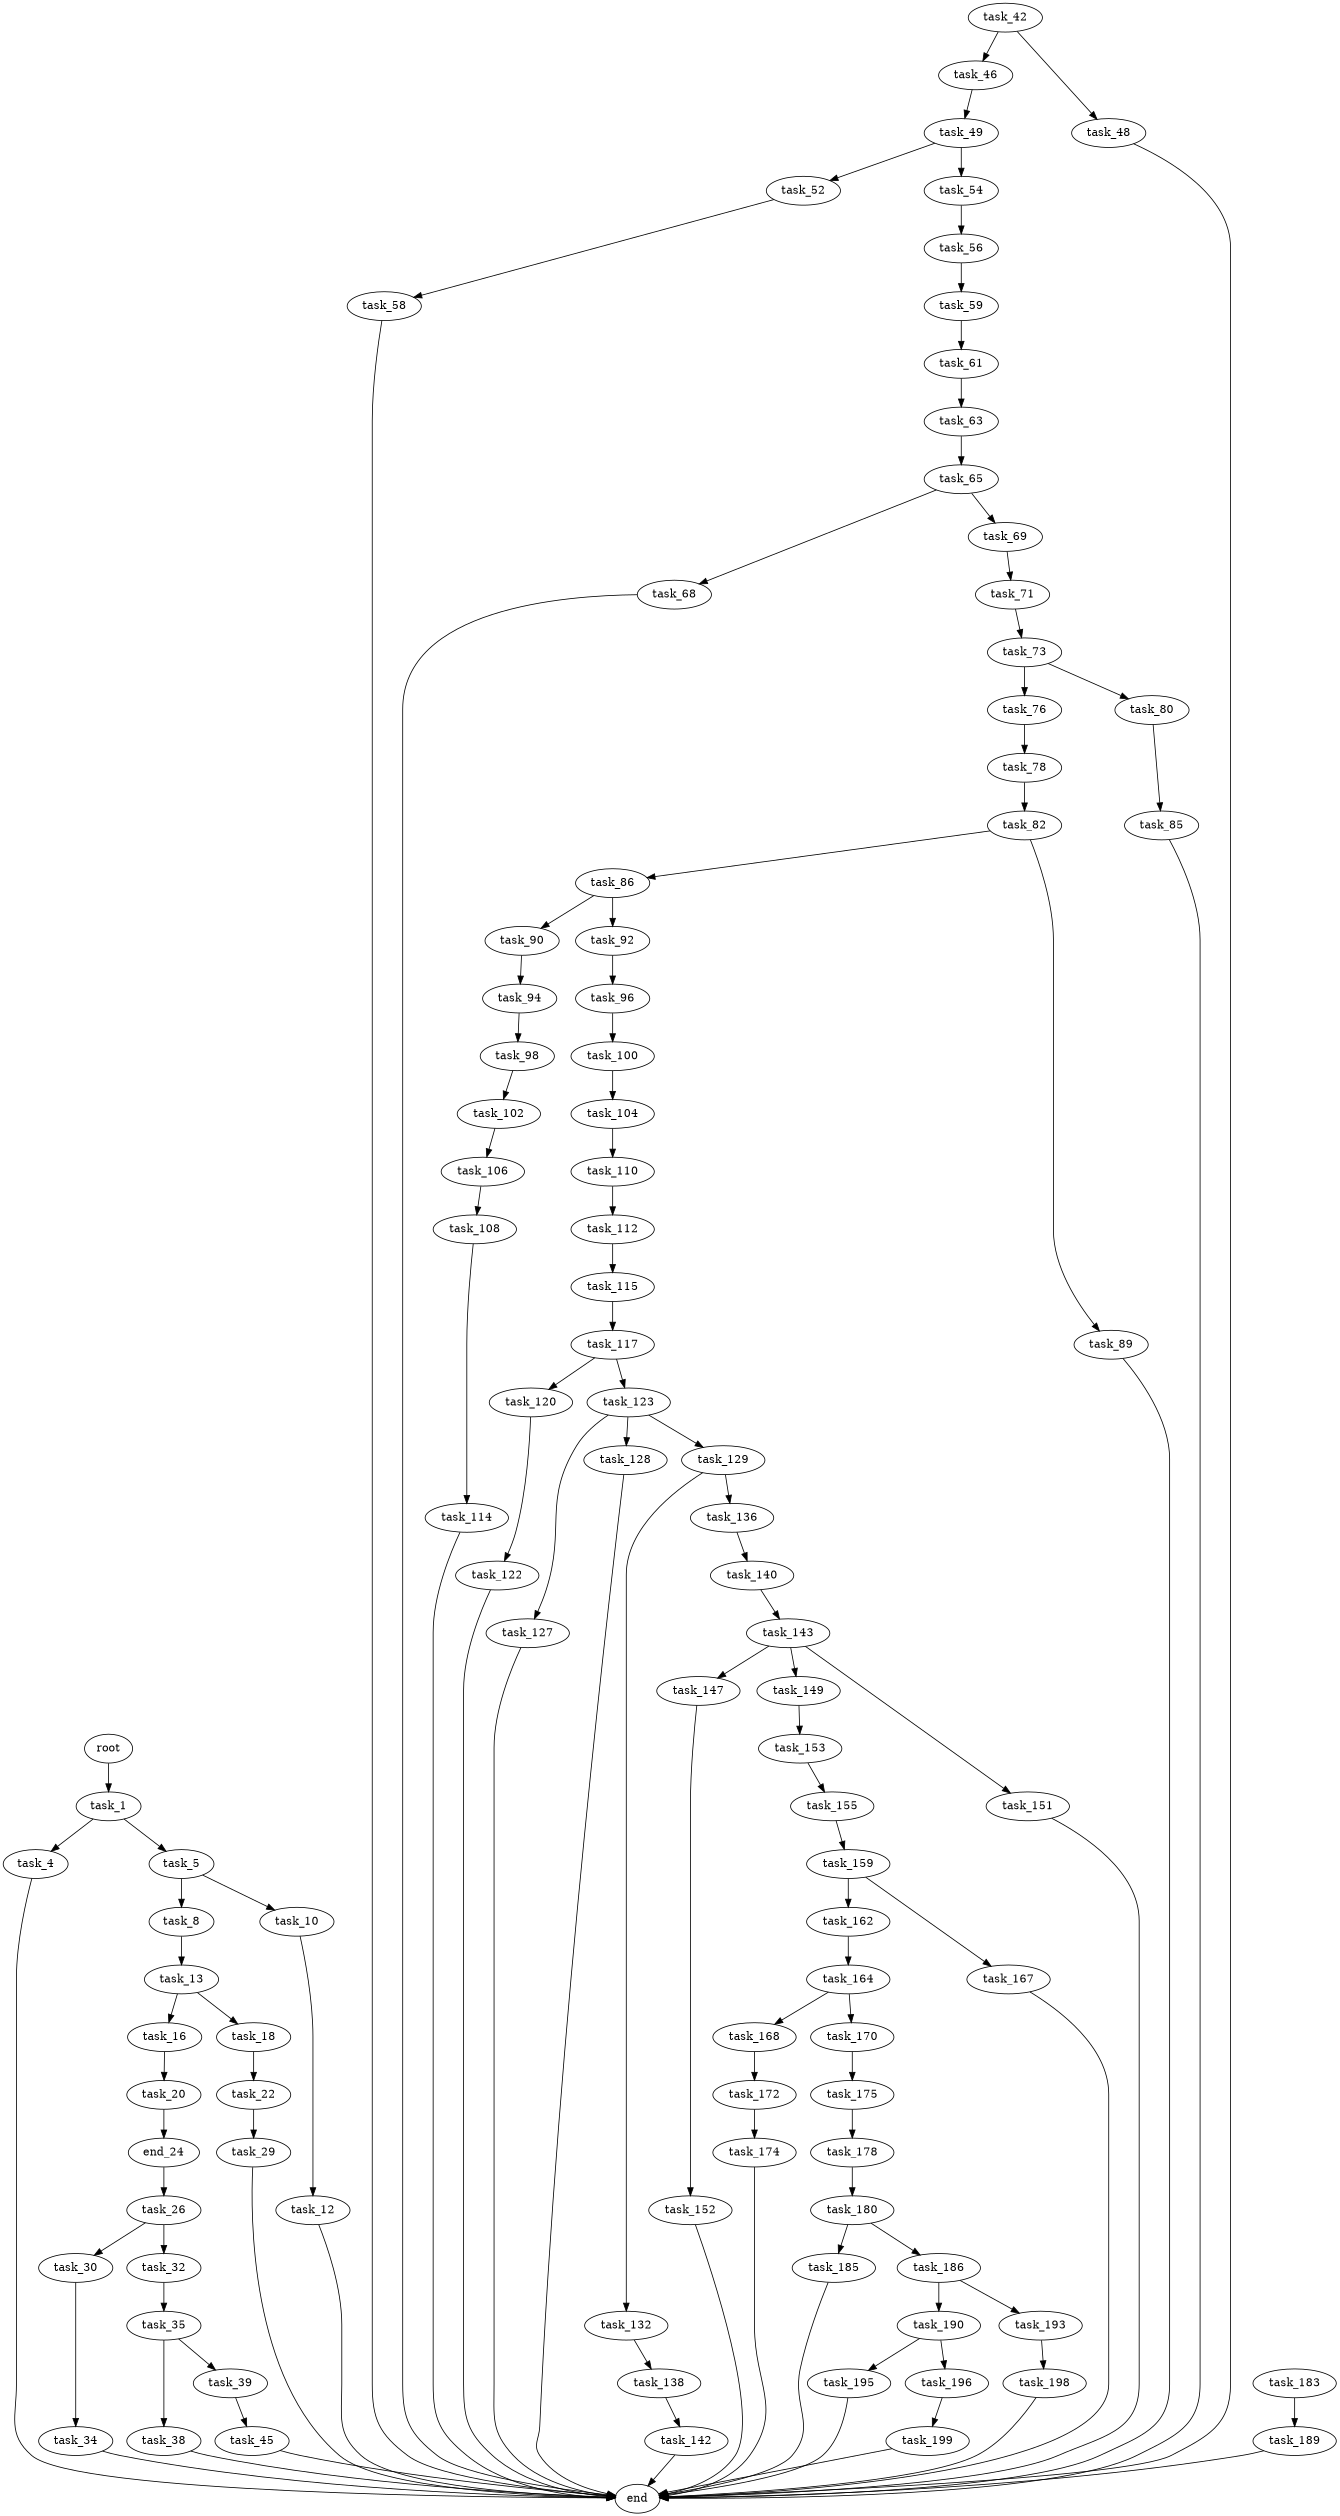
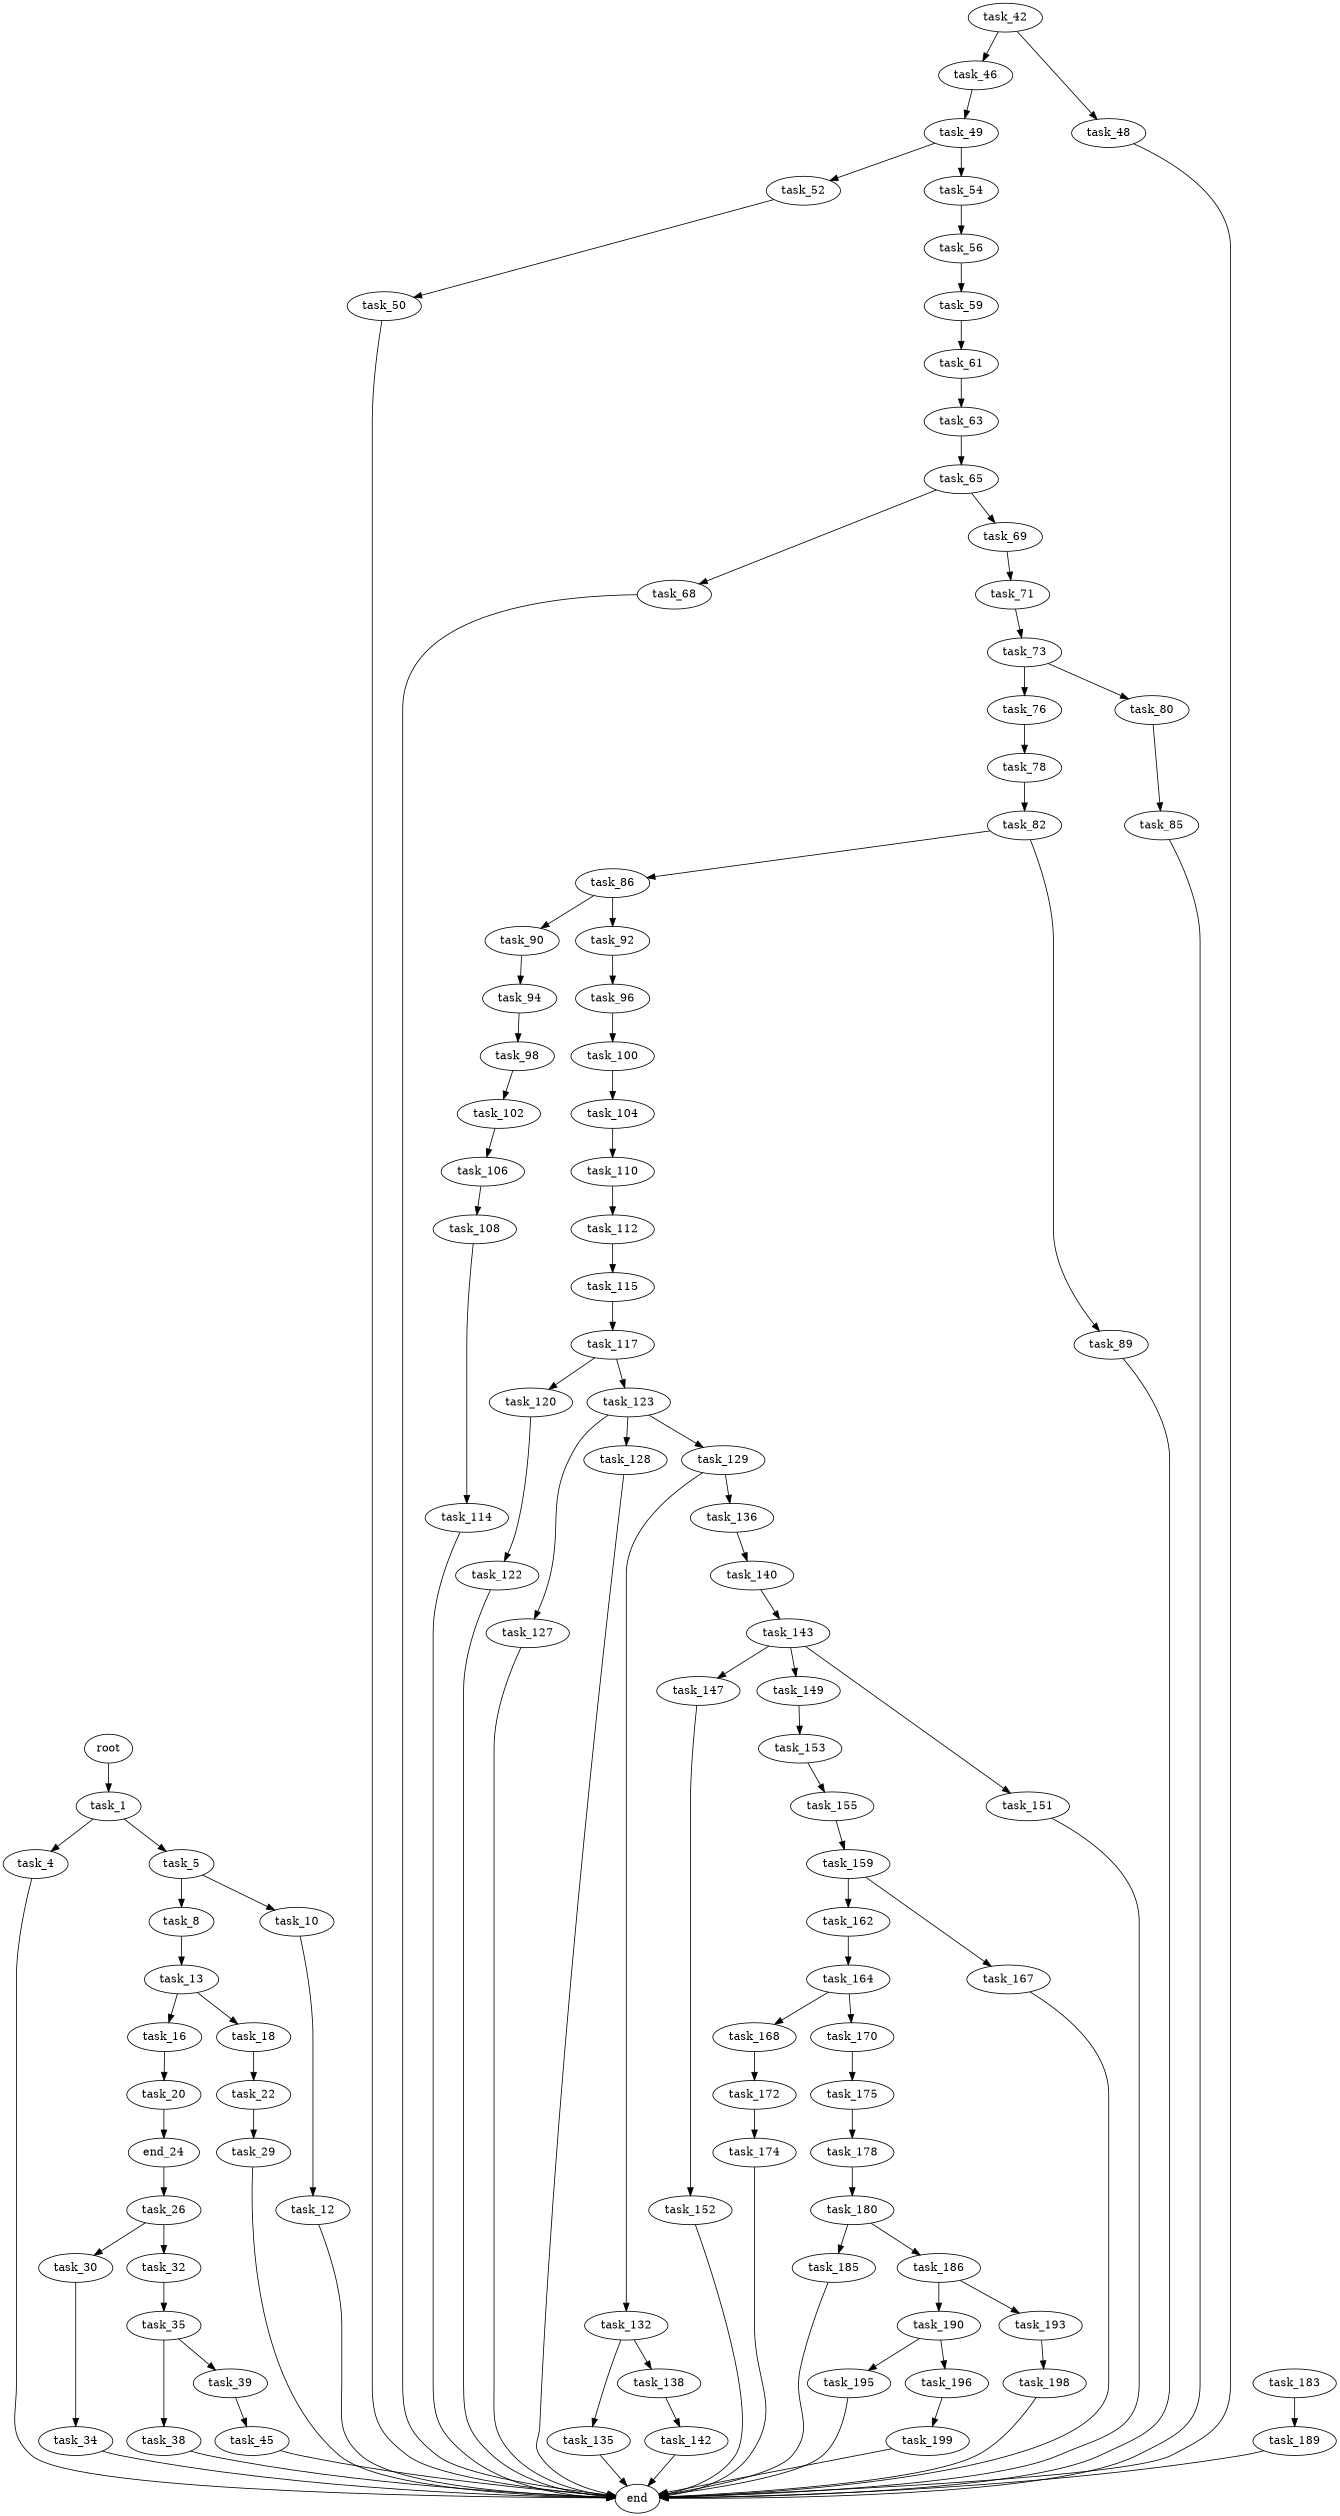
node "task_58": label "task_58" -> "task_50"
node "task_135": added
